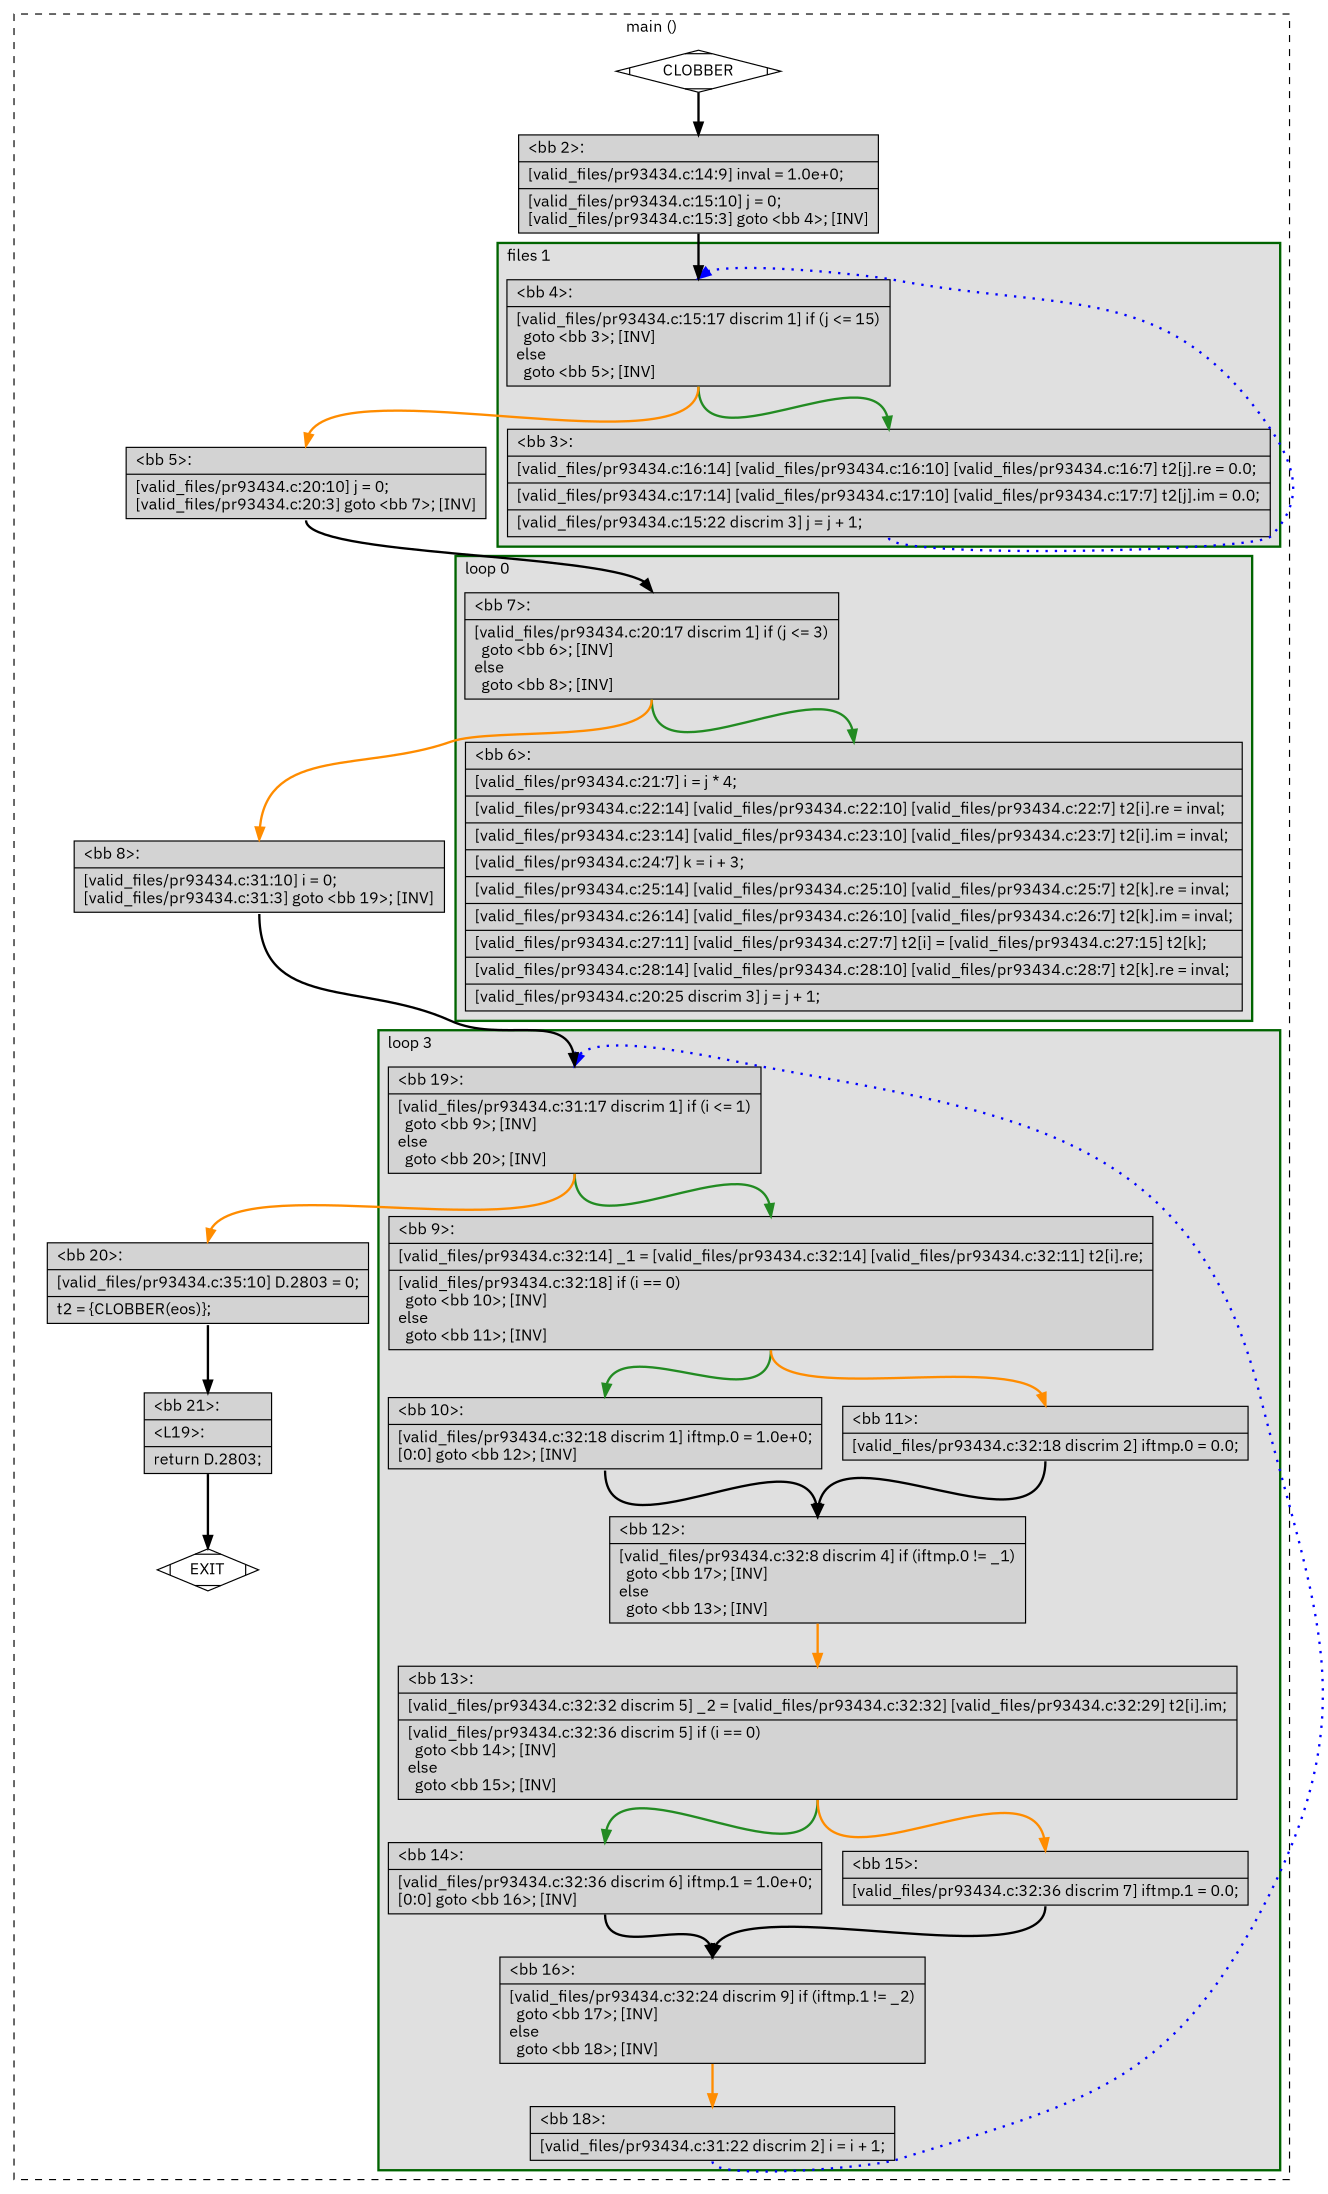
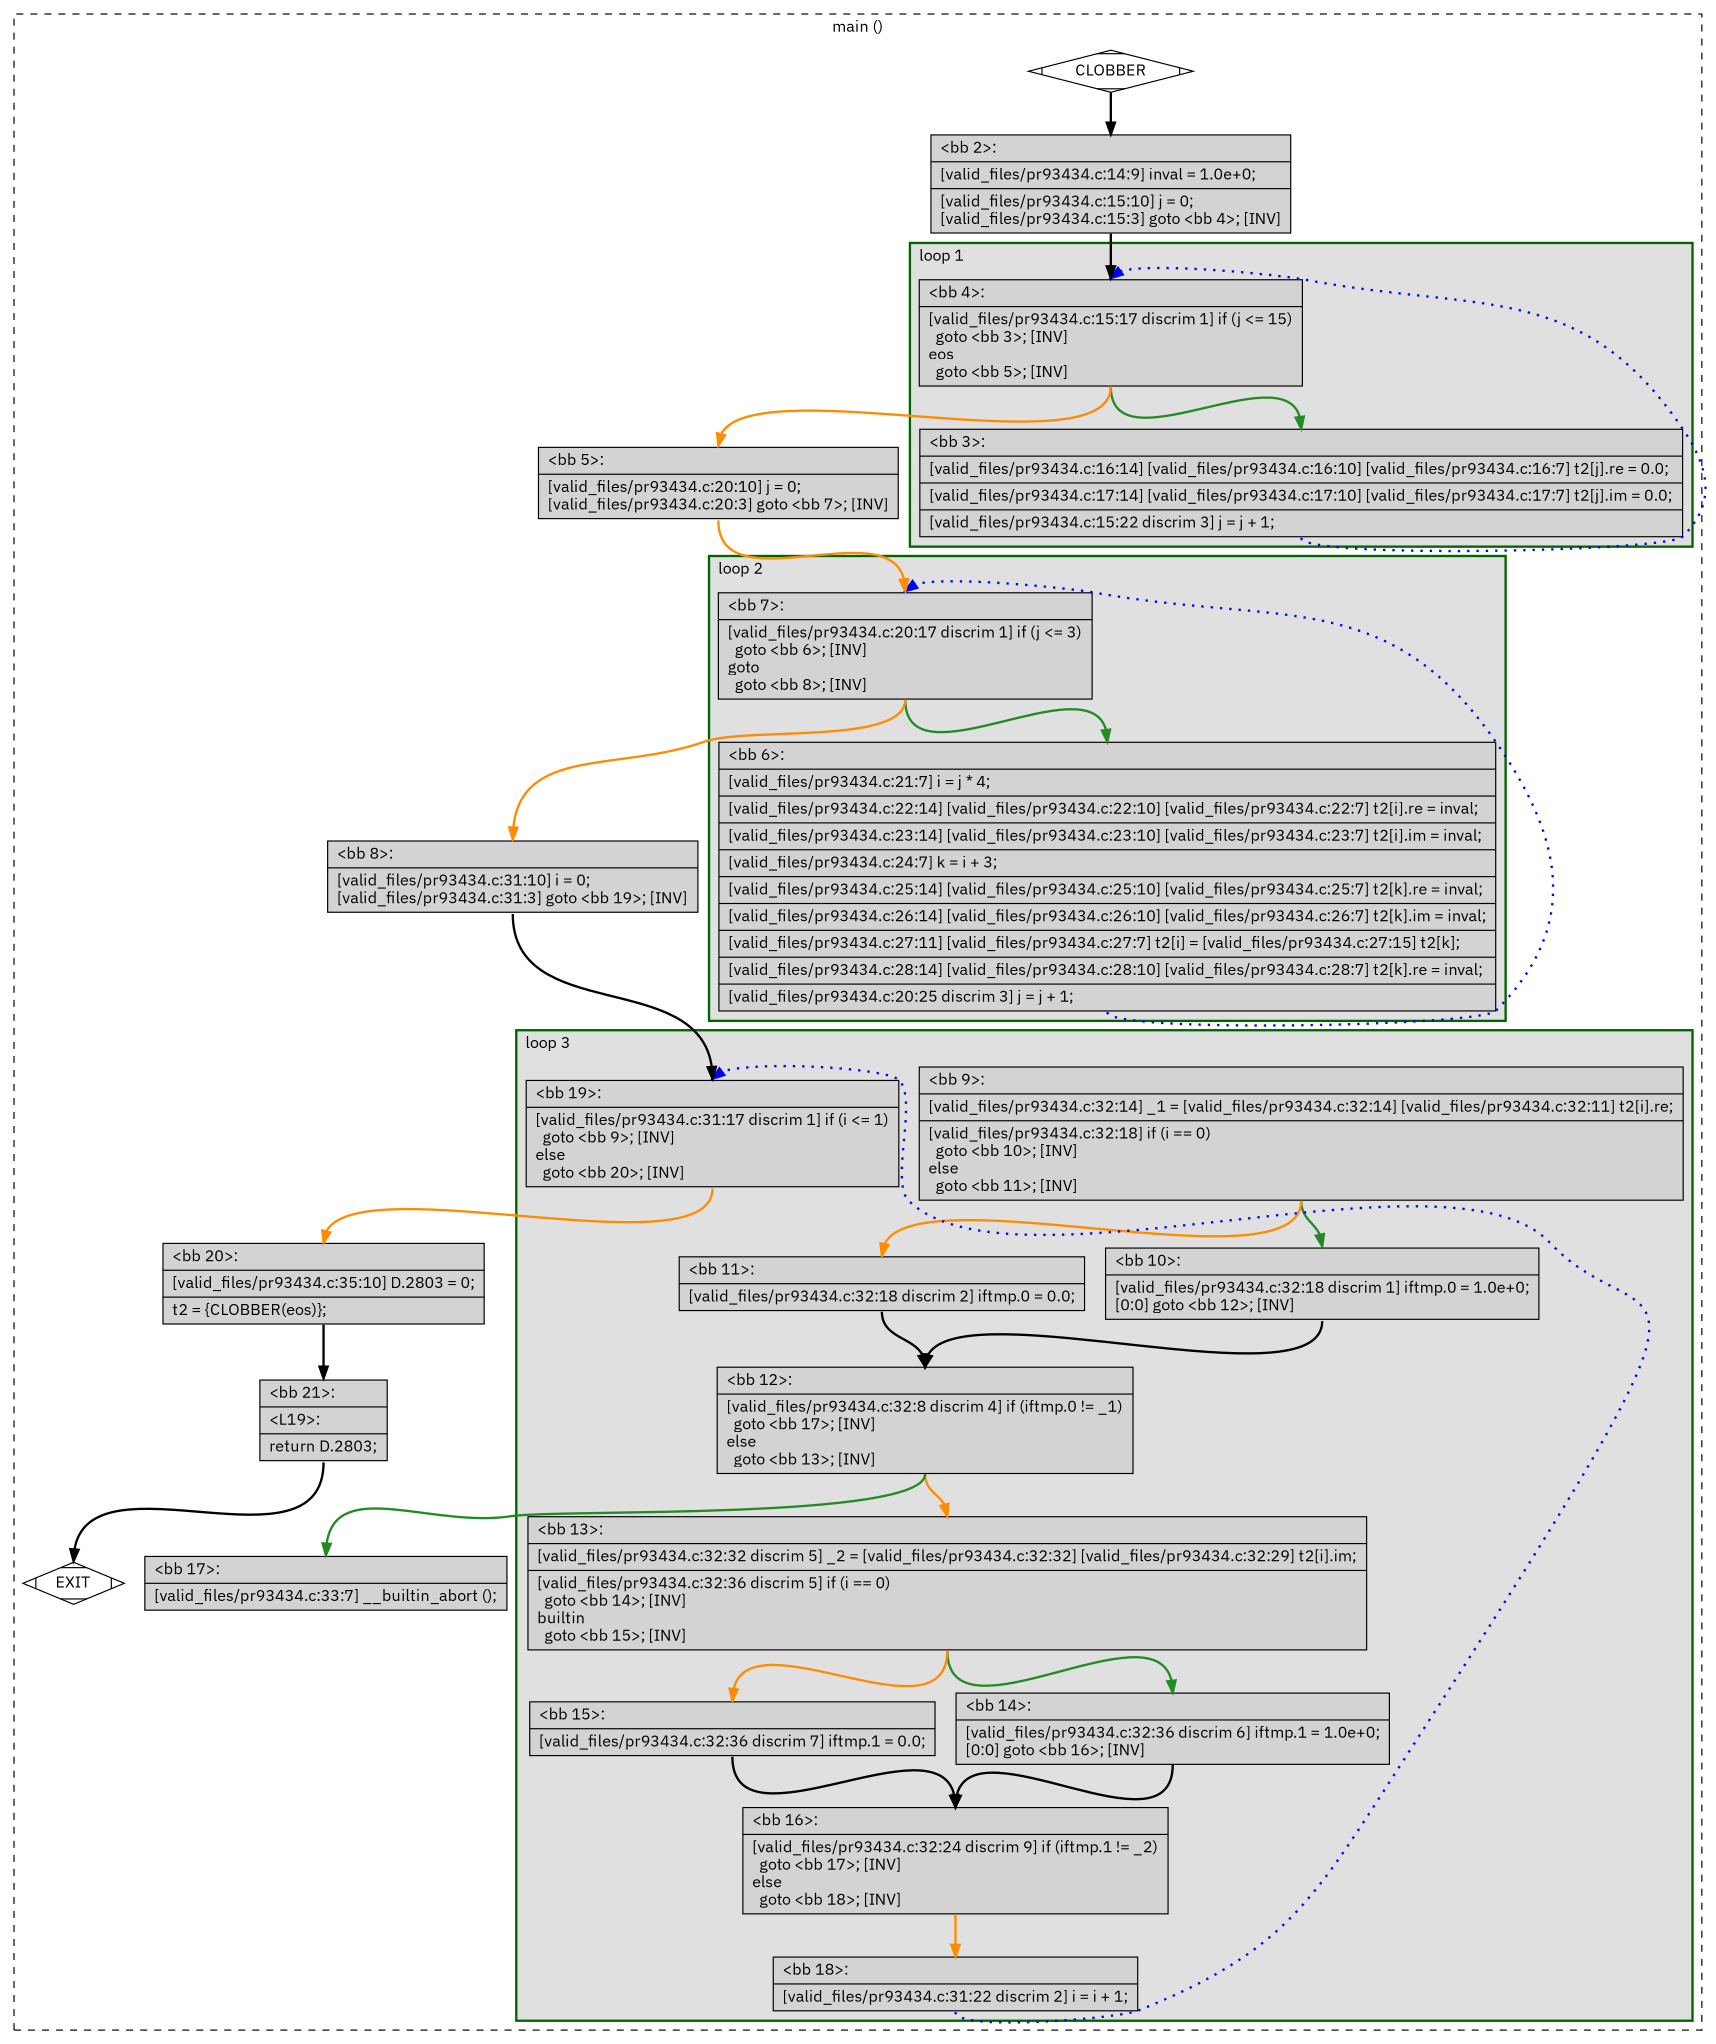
cluster "files 1": label "files 1" -> "loop 1"
node "<bb 4>:": text "else" -> "eos"
edge "<bb 5>:" -> "<bb 7>:": color black -> darkorange
cluster "loop 0": label "loop 0" -> "loop 2"
node "<bb 7>:": text "else" -> "goto"
edge "<bb 6>:" -> "<bb 7>:": added
edge "<bb 19>:" -> "<bb 9>:": removed
node "<bb 17>:": added
node "<bb 13>:": text "else" -> "builtin"
